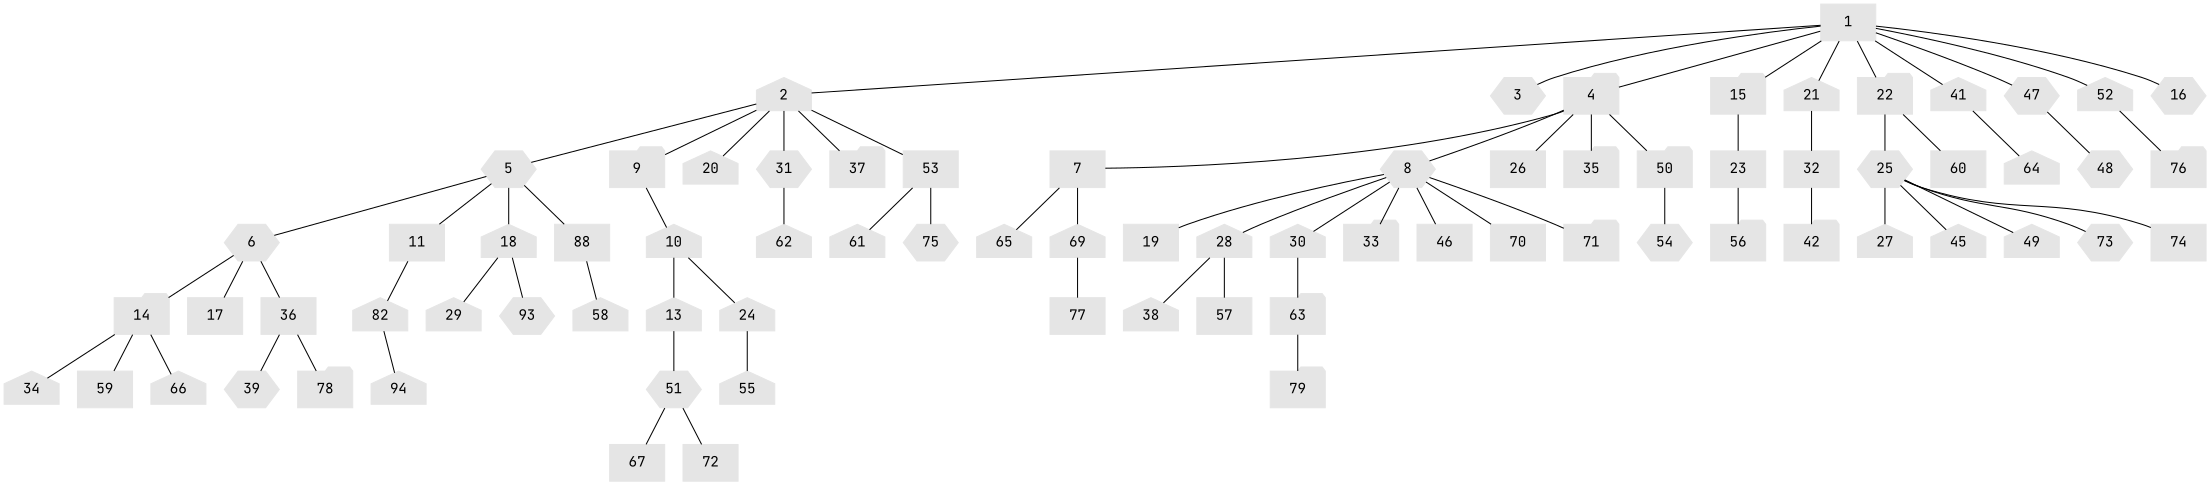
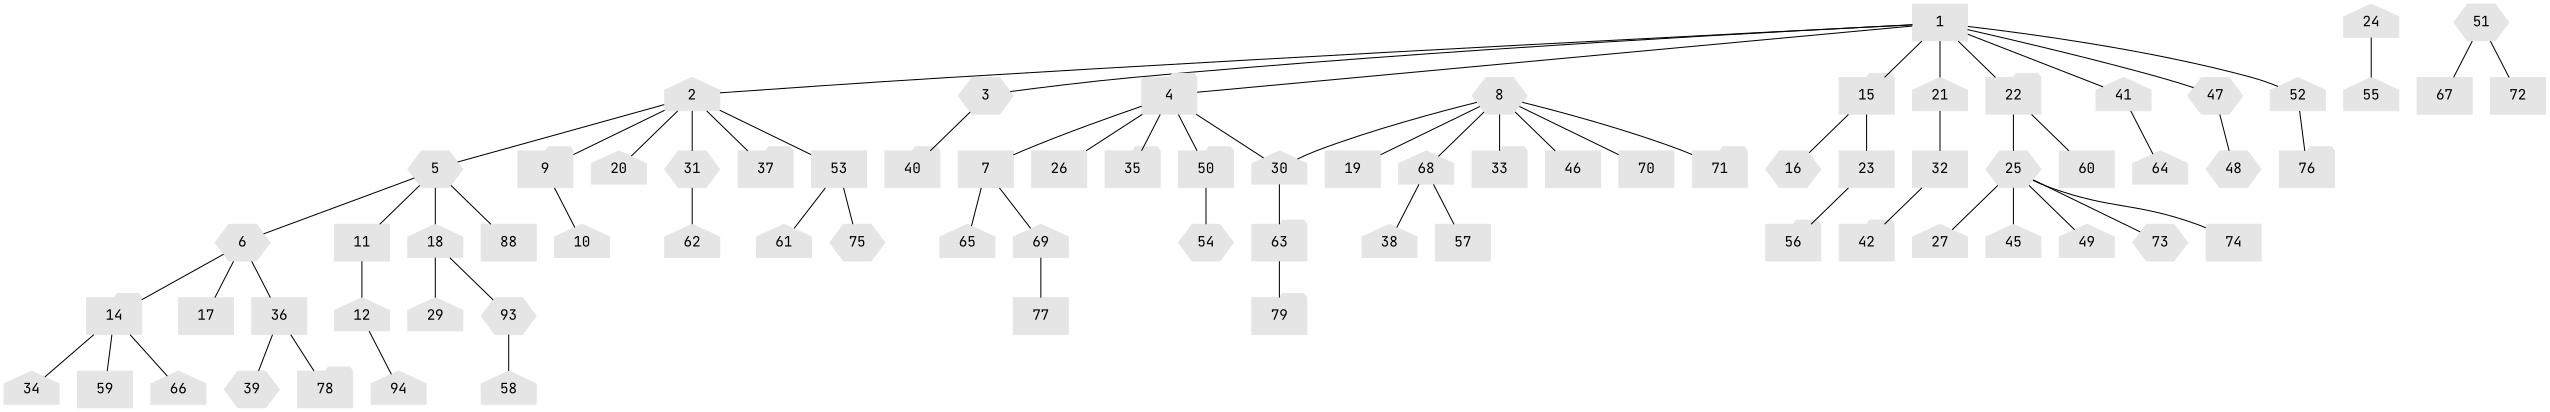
edge "1" -- "16": now "15" -- "16"
edge "4" -- "8": now "4" -- "30"
node "40": added
node "28": label "28" -> "68"
edge "88" -- "58": now "93" -- "58"
edge "10" -- "24": removed
node "82": label "82" -> "12"
node "13": removed
